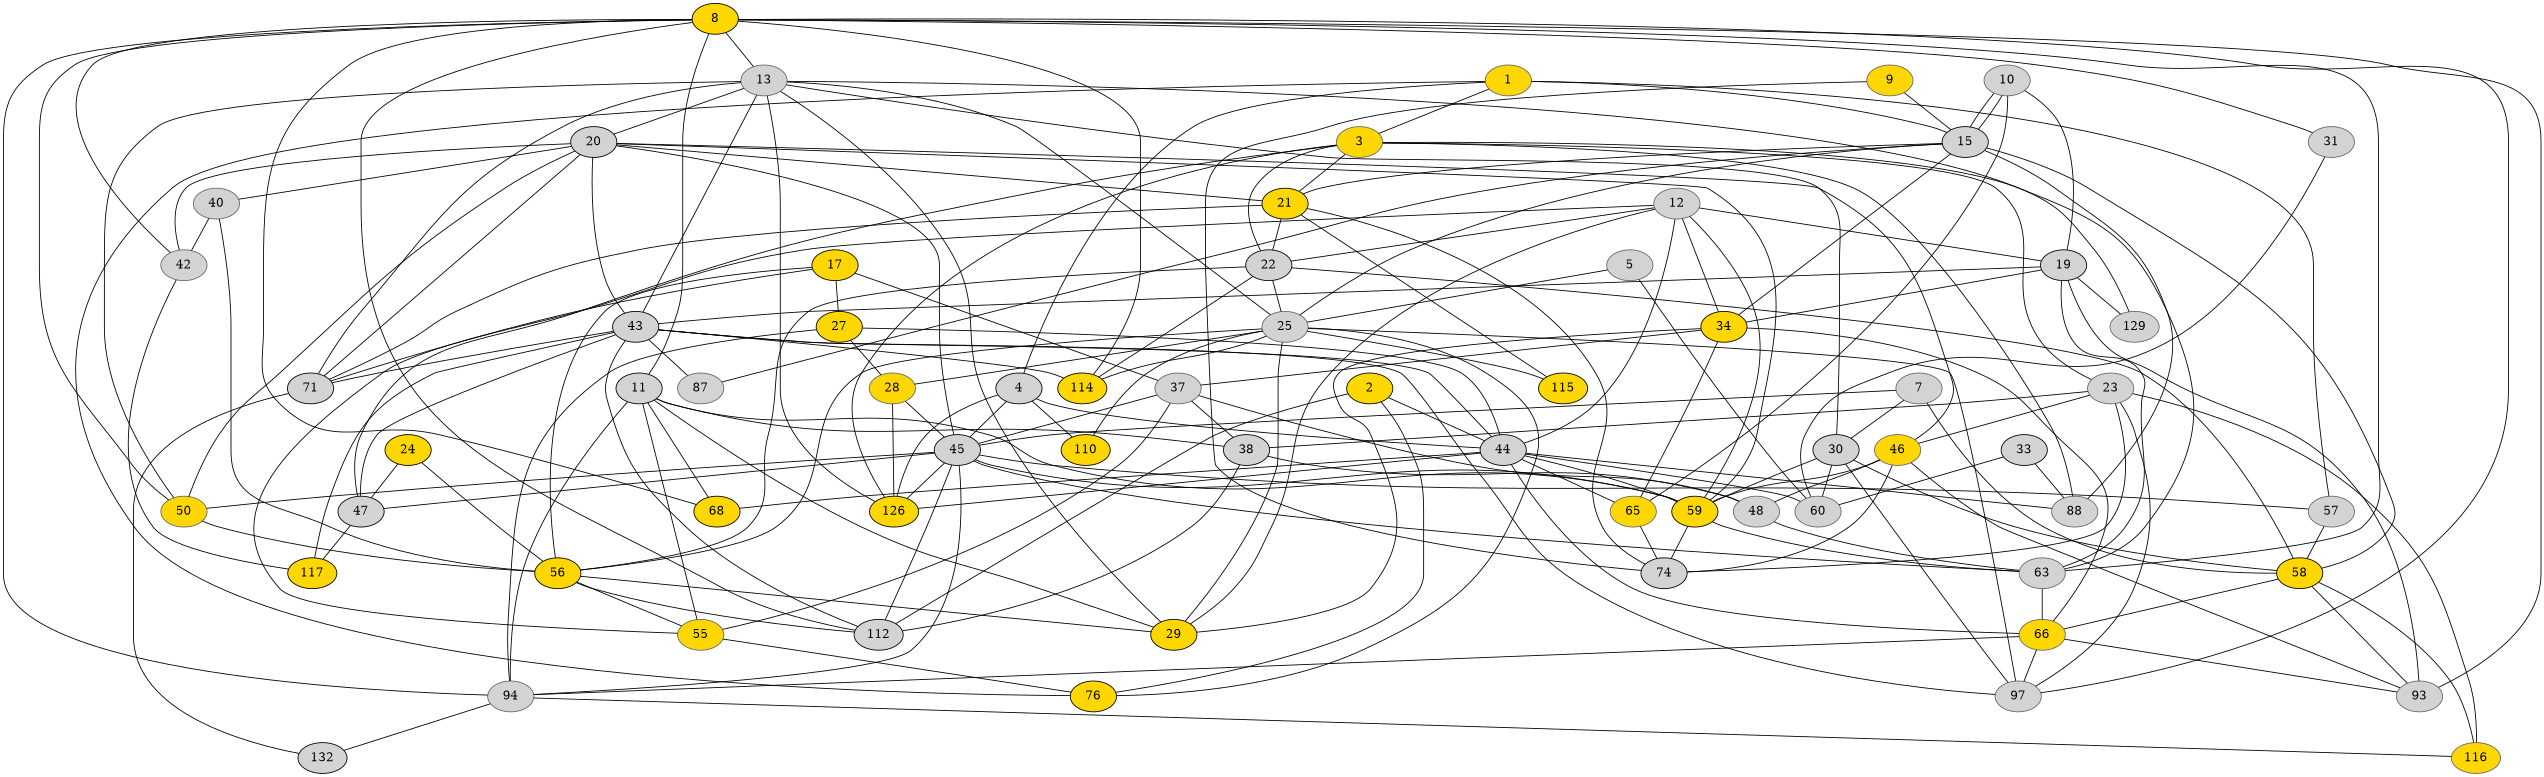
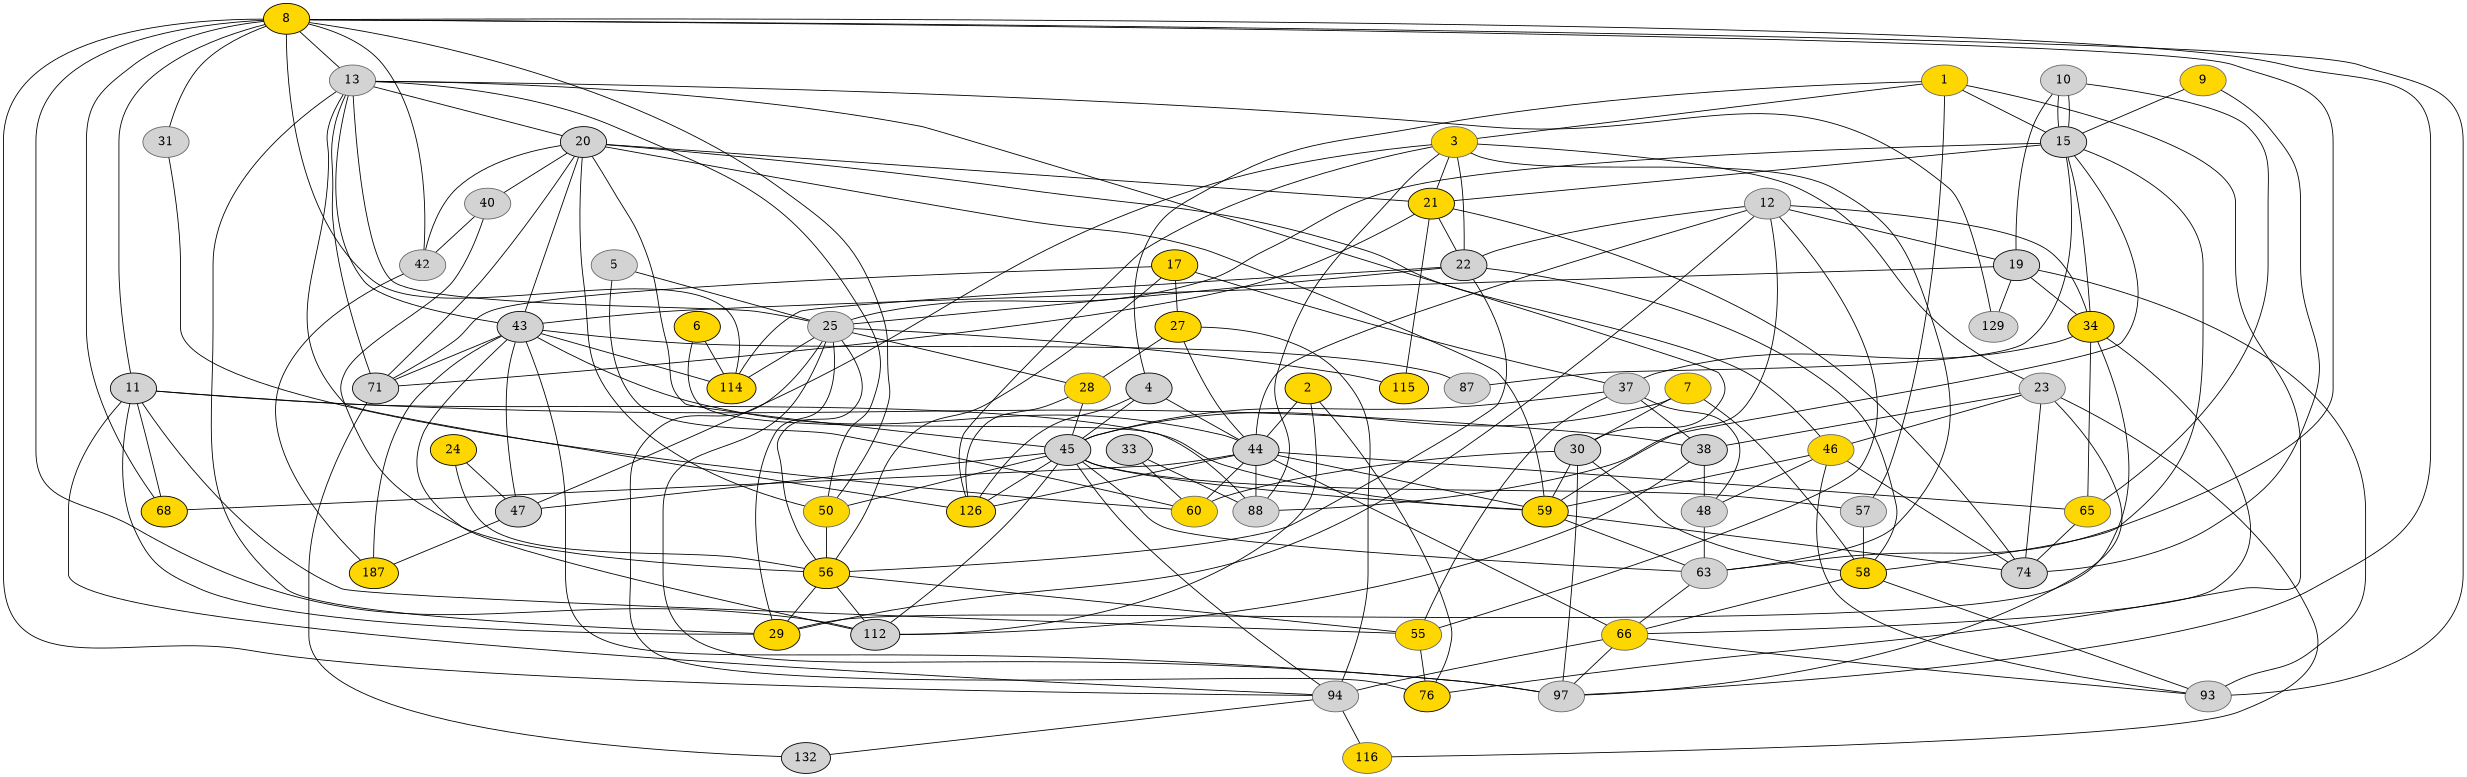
node "6": added
node "7": fillcolor lightgrey -> gold
edge "19" -- "63": removed
node "110": removed
node "60": fillcolor lightgrey -> gold
node "117": label "117" -> "187"
edge "58" -- "116": removed
